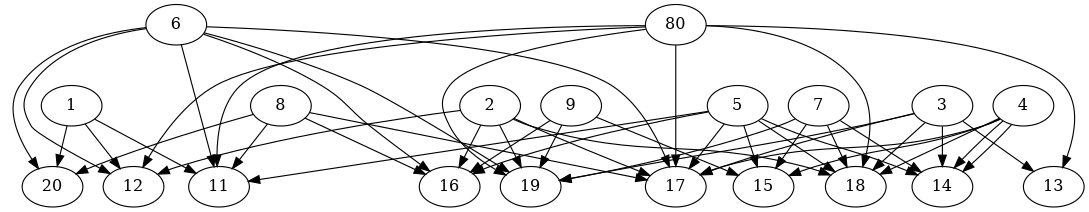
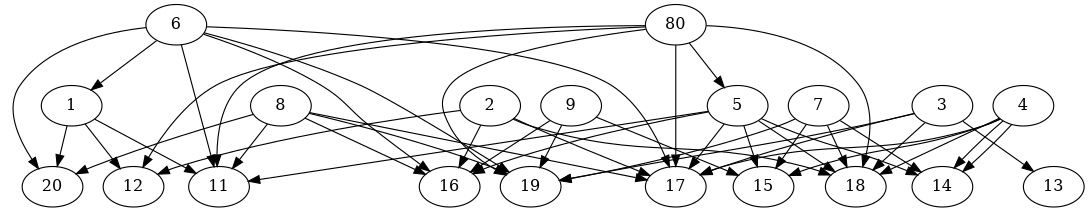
edge "80" -> "13": now "80" -> "5"
edge "6" -> "12": now "6" -> "1"
edge "2" -> "19": now "8" -> "19"
edge "3" -> "14": removed
